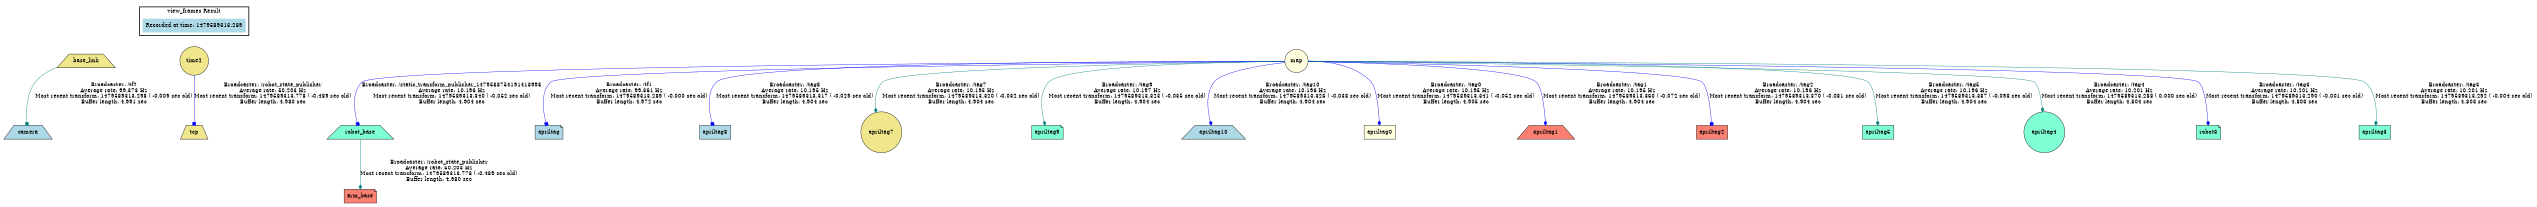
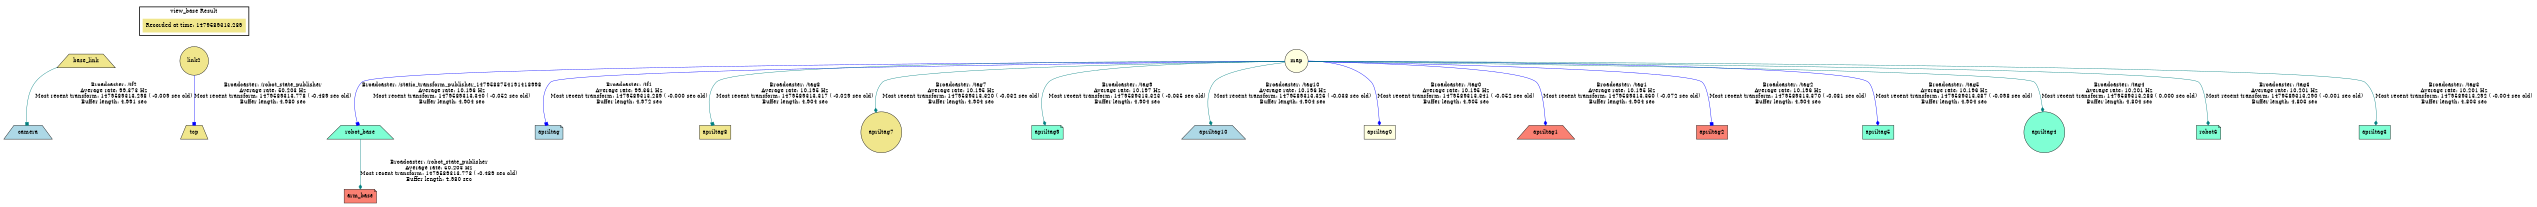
cluster "view_frames Result": label "view_frames Result" -> "view_base Result"
node "Recorded at time: 1479589313.289": fillcolor lightblue -> khaki
node "time2": label "time2" -> "link2"
edge "map" -> "apriltag8": color blue -> teal
edge "map" -> "apriltag5": color teal -> blue
edge "map" -> "robot6": color blue -> teal
edge "map" -> "apriltag10": color blue -> teal
node "apriltag8": fillcolor lightblue -> khaki
